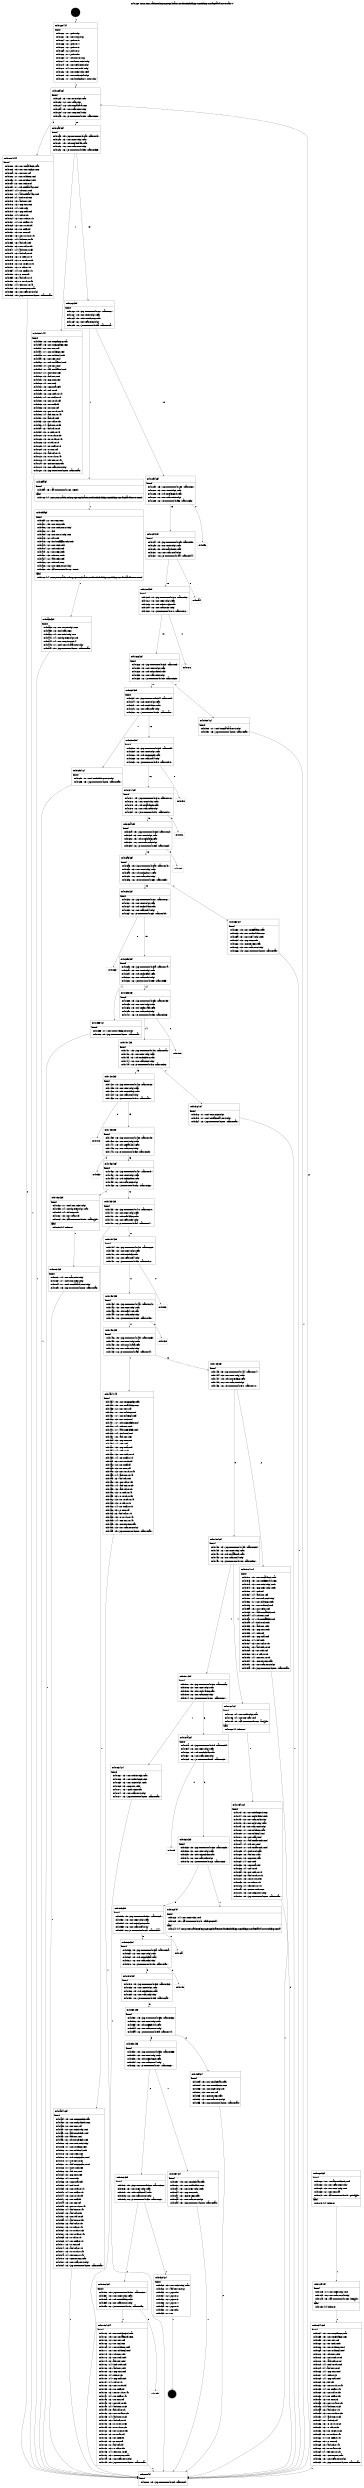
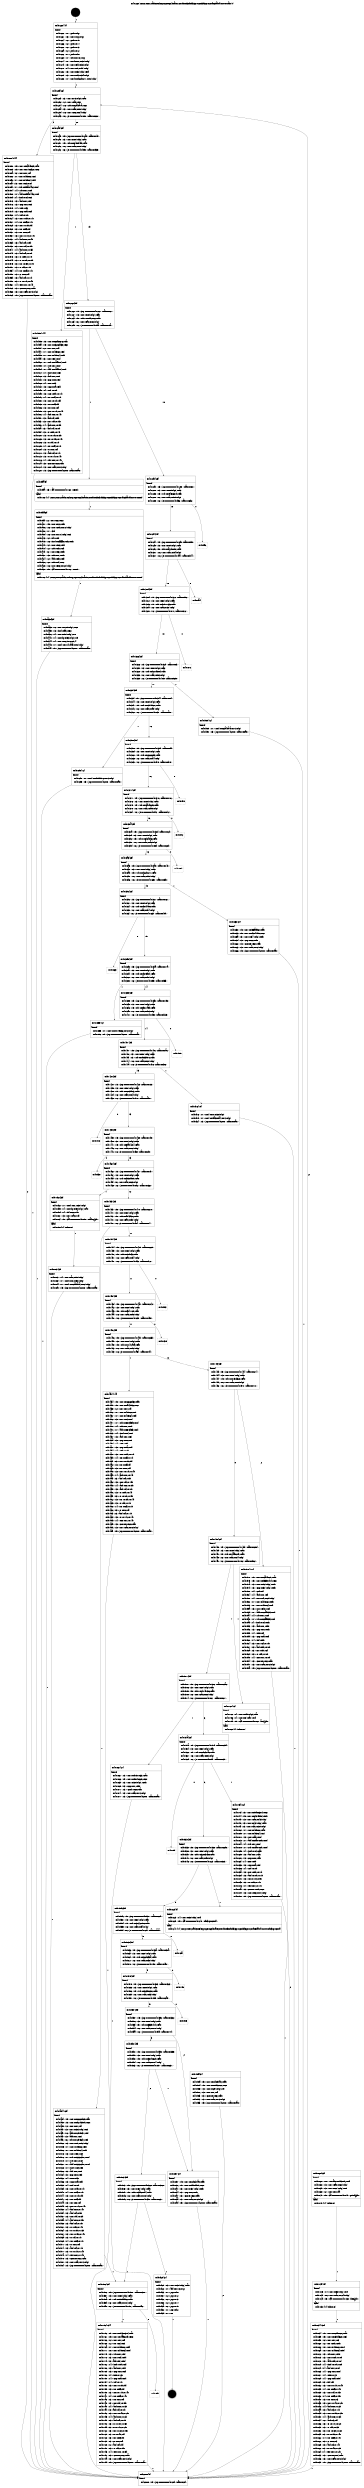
edge "0x4017e2 [13]" -> "0x4017ef [102]": now "0x40151a [25]" -> "0x4017ef [102]"
node "0x401f05": added
edge "0x401597 [25]" -> "0x4019df [27]": now "0x401597 [25]" -> "0x401897 [27]"
edge "0x401ae4 [165]" -> "0x402008 [5]": now "0x401ae4 [165]" -> "0x4015e2 [25]"
